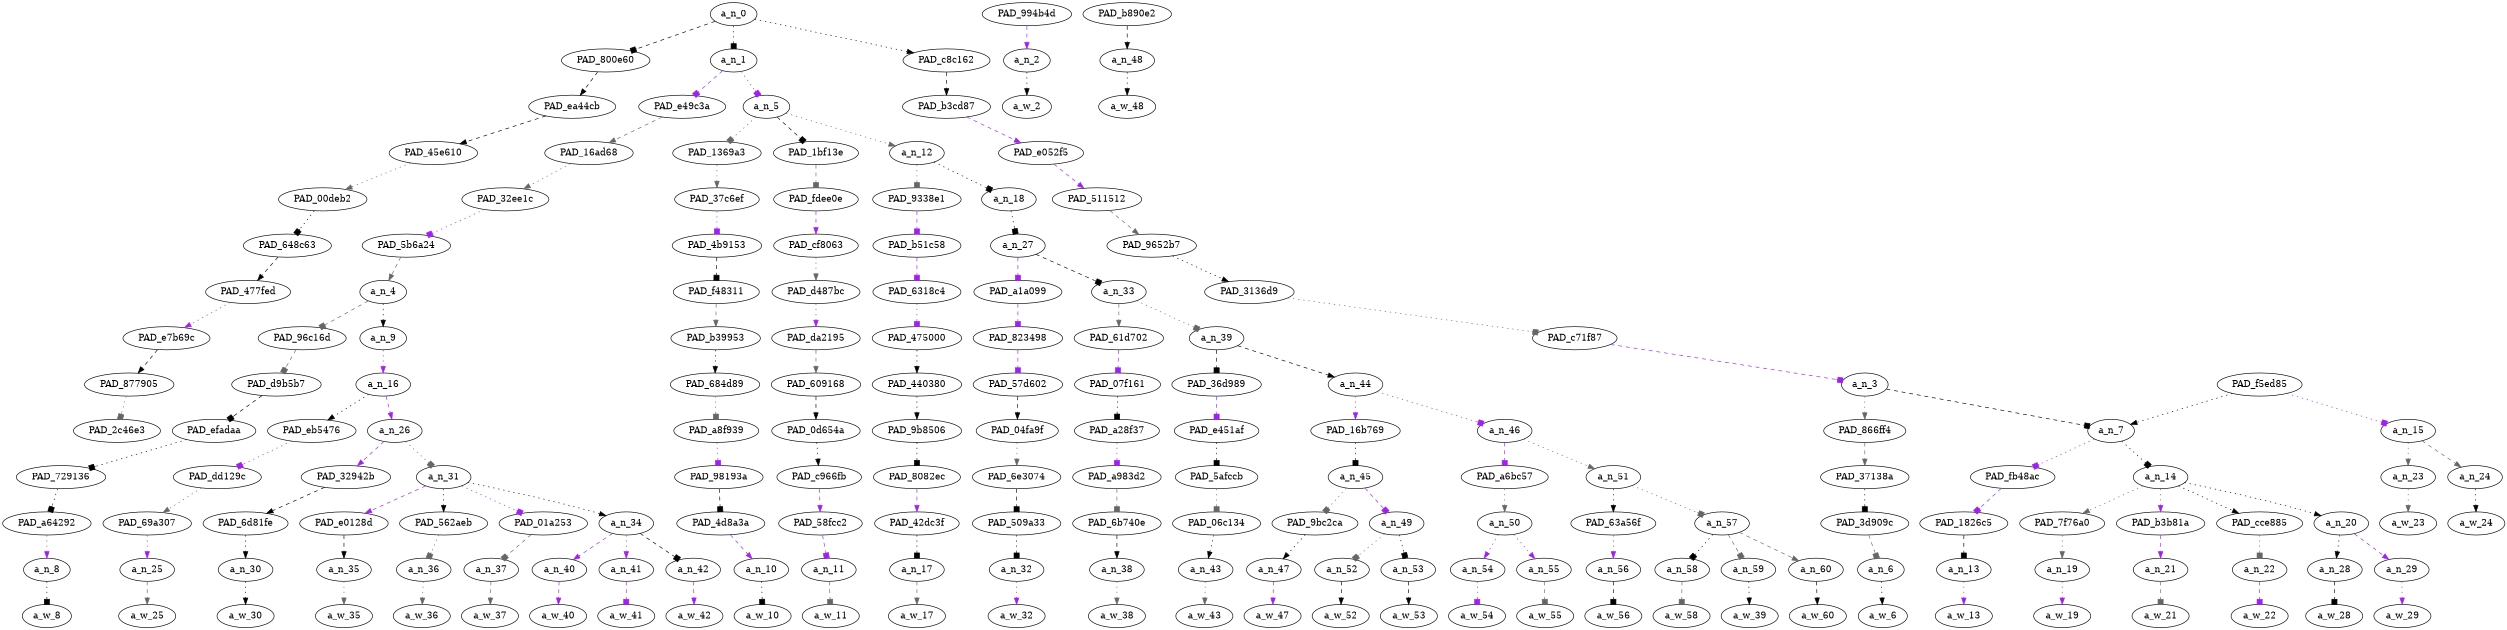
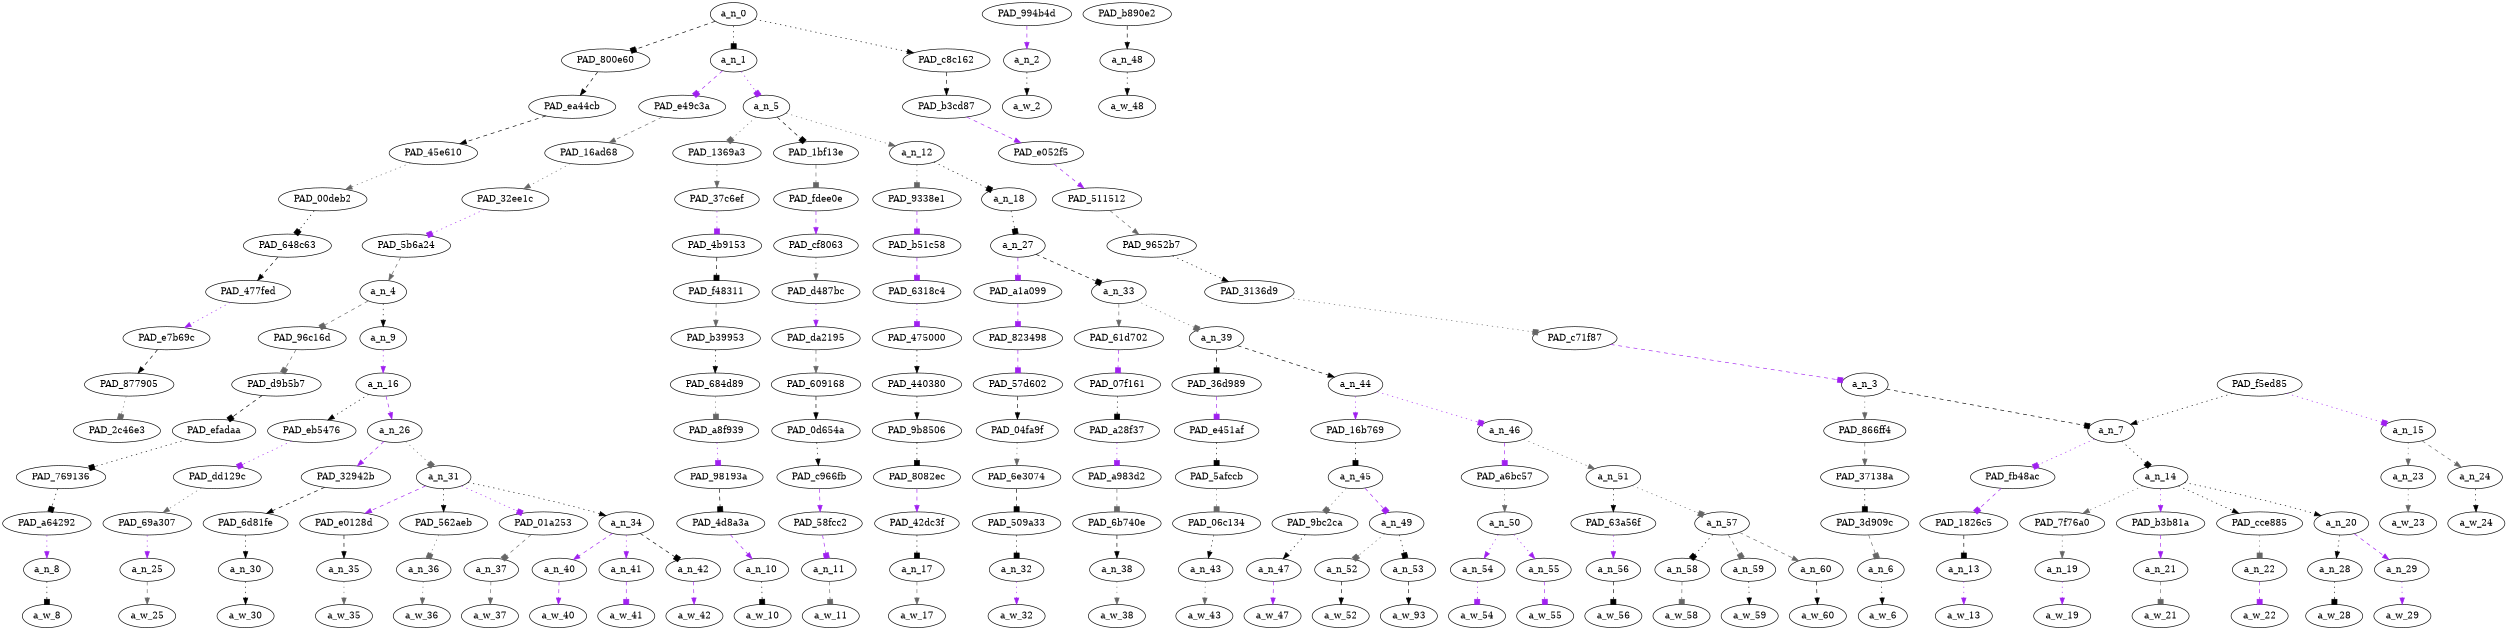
node "PAD_729136": label "PAD_729136" -> "PAD_769136"
edge "a_n_55" -> "a_w_55": color gray40 -> purple
edge "a_n_28" -> "a_w_28": style dashed -> dotted
node "a_w_53": label "a_w_53" -> "a_w_93"
node "a_w_39": label "a_w_39" -> "a_w_59"
